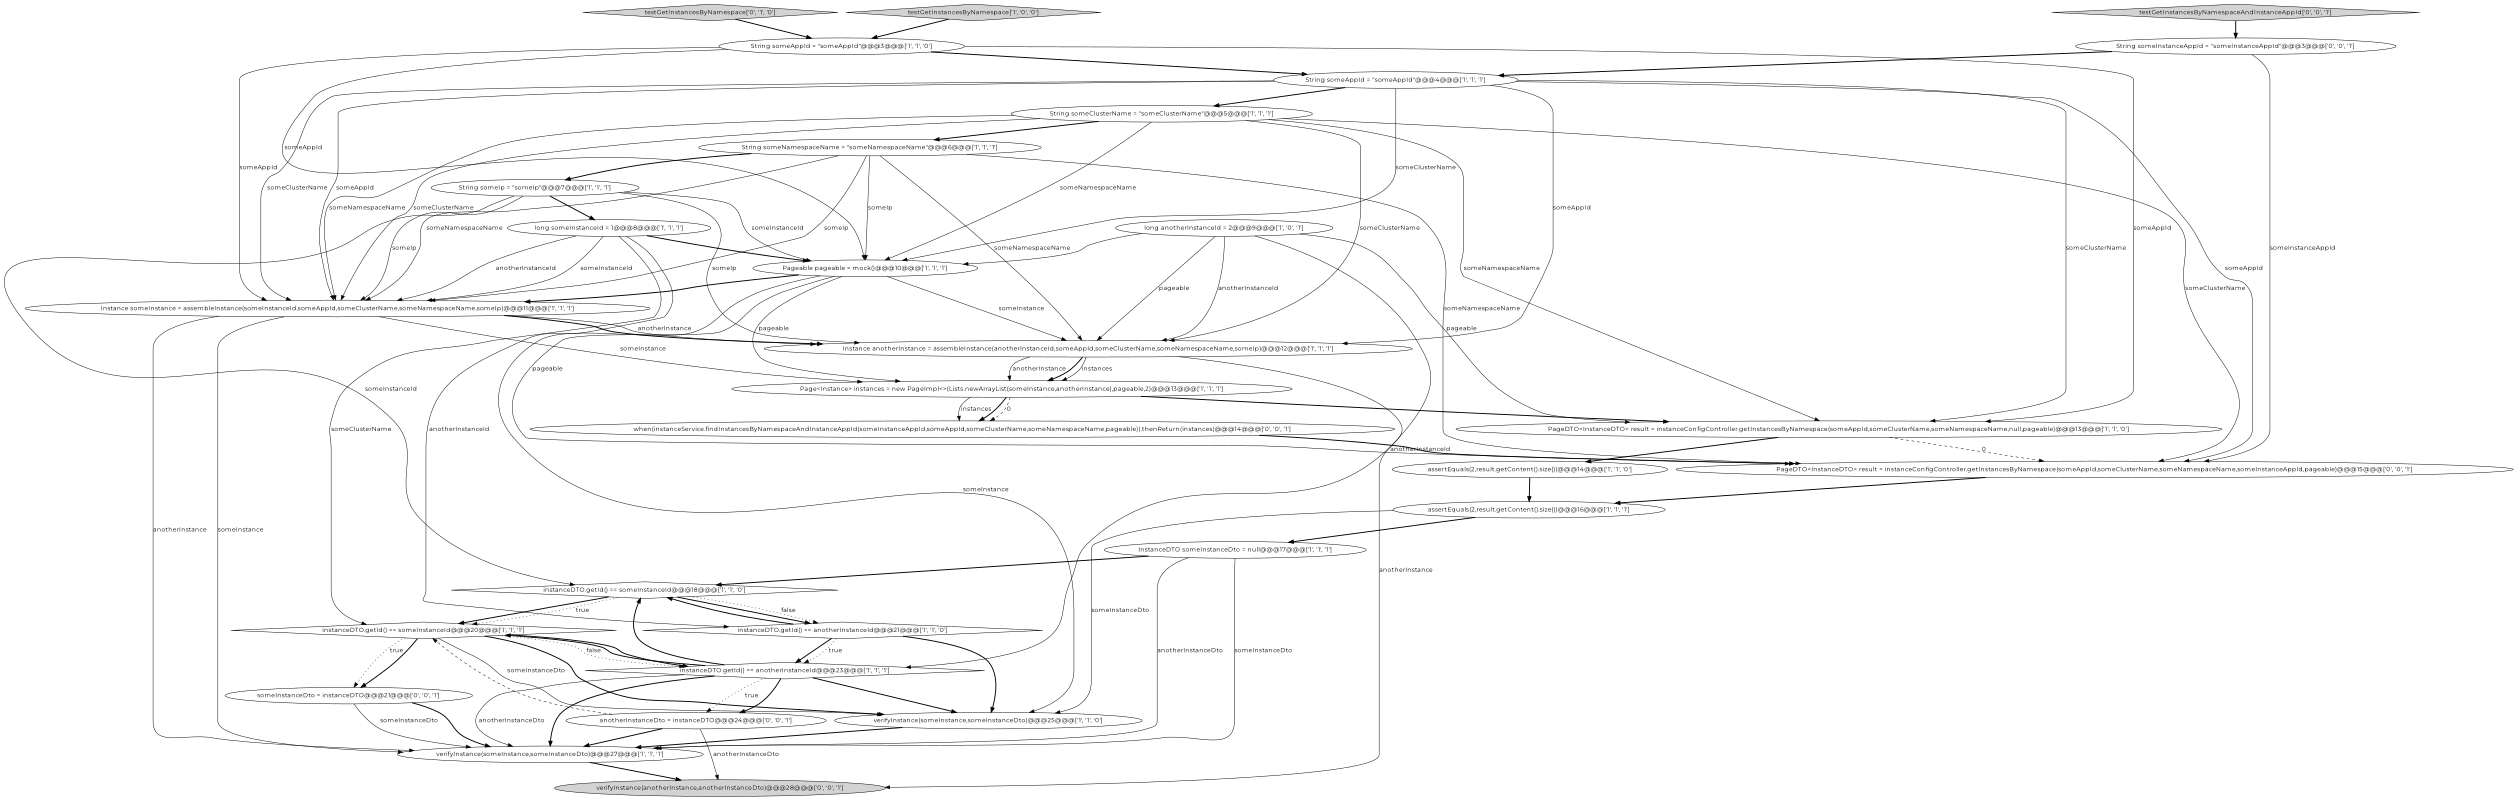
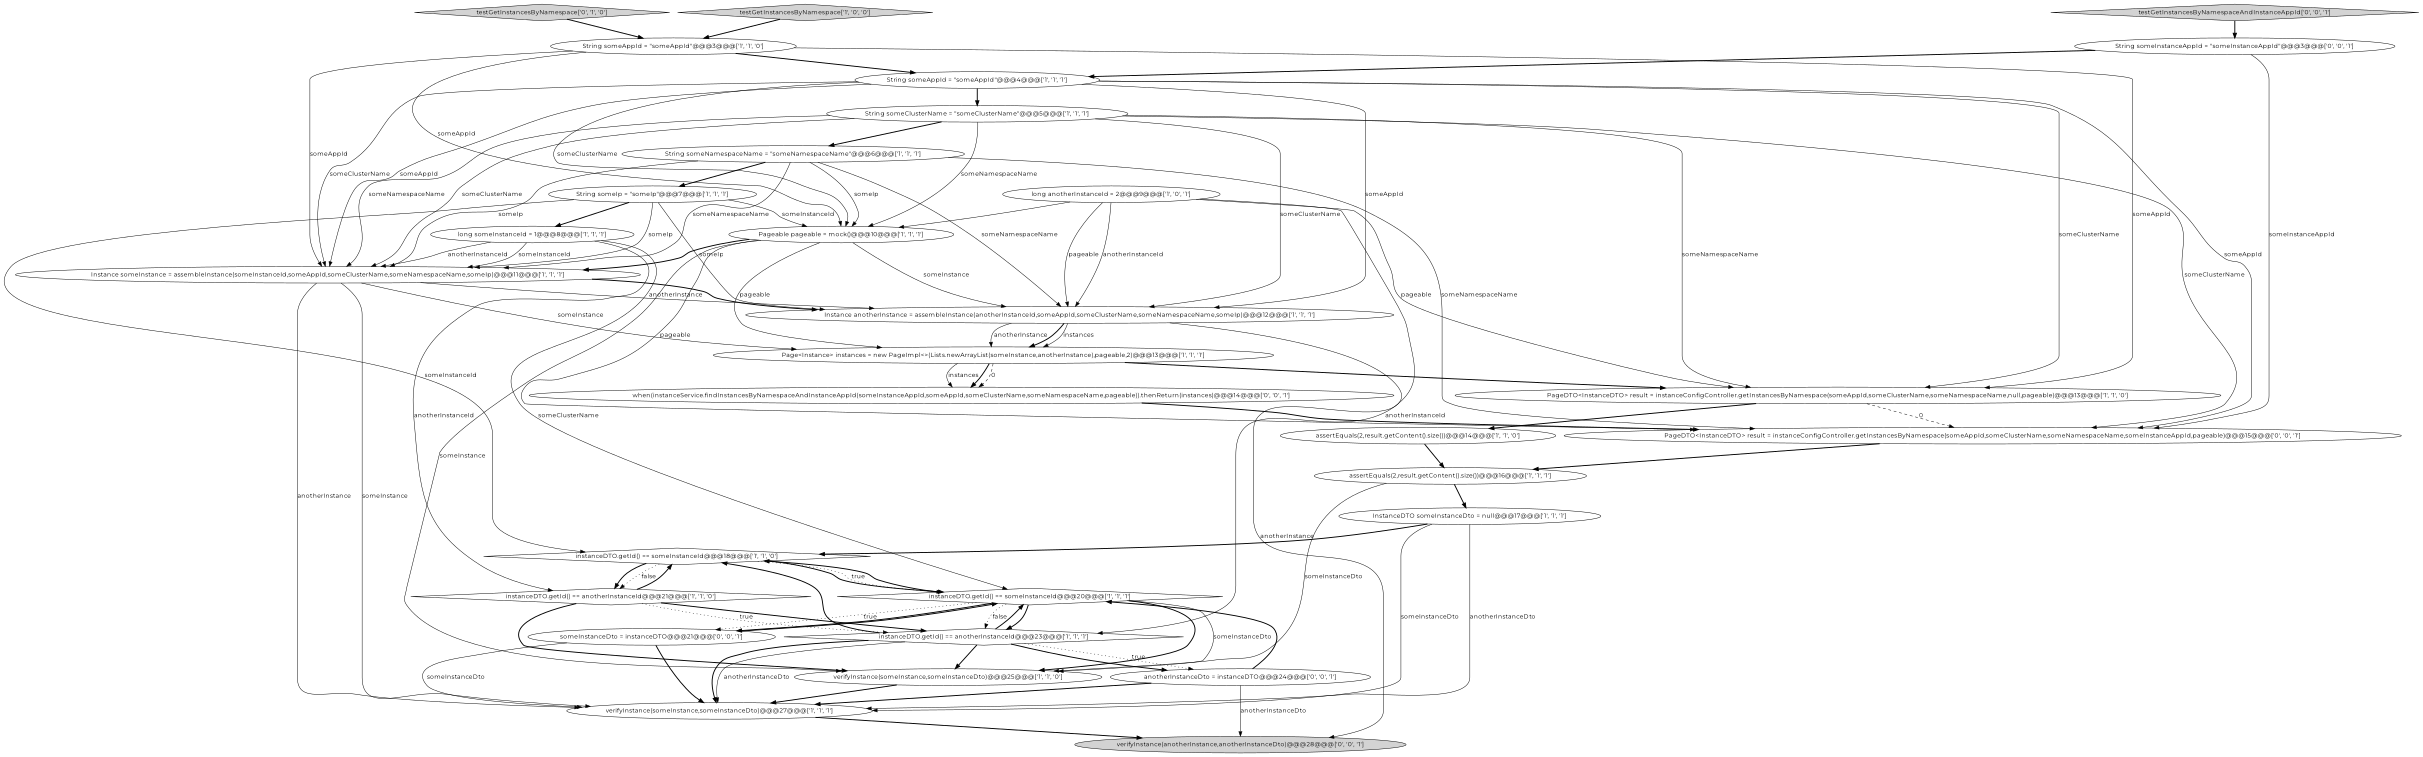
edge "long someInstanceId = 1@@@8@@@['1', '1', '1']" -> "Pageable pageable = mock()@@@10@@@['1', '1', '1']": removed
edge "instanceDTO.getId() == someInstanceId@@@20@@@['1', '1', '1']" -> "instanceDTO.getId() == someInstanceId@@@18@@@['1', '1', '0']": added
edge "someInstanceDto = instanceDTO@@@21@@@['0', '0', '1']" -> "instanceDTO.getId() == someInstanceId@@@20@@@['1', '1', '1']": added
edge "anotherInstanceDto = instanceDTO@@@24@@@['0', '0', '1']" -> "instanceDTO.getId() == someInstanceId@@@20@@@['1', '1', '1']": style dashed -> bold
